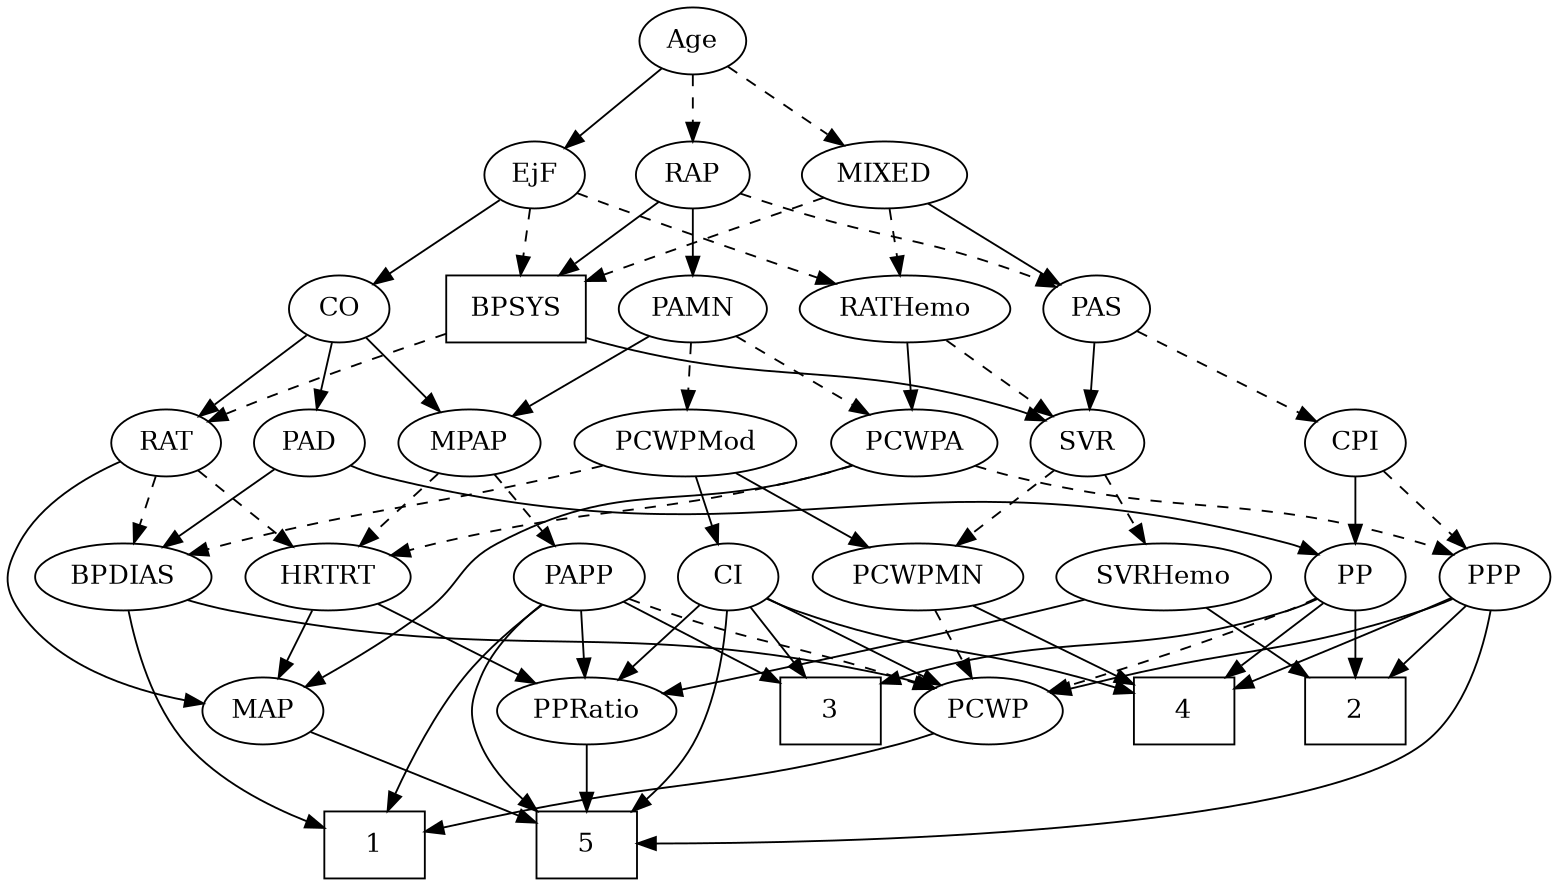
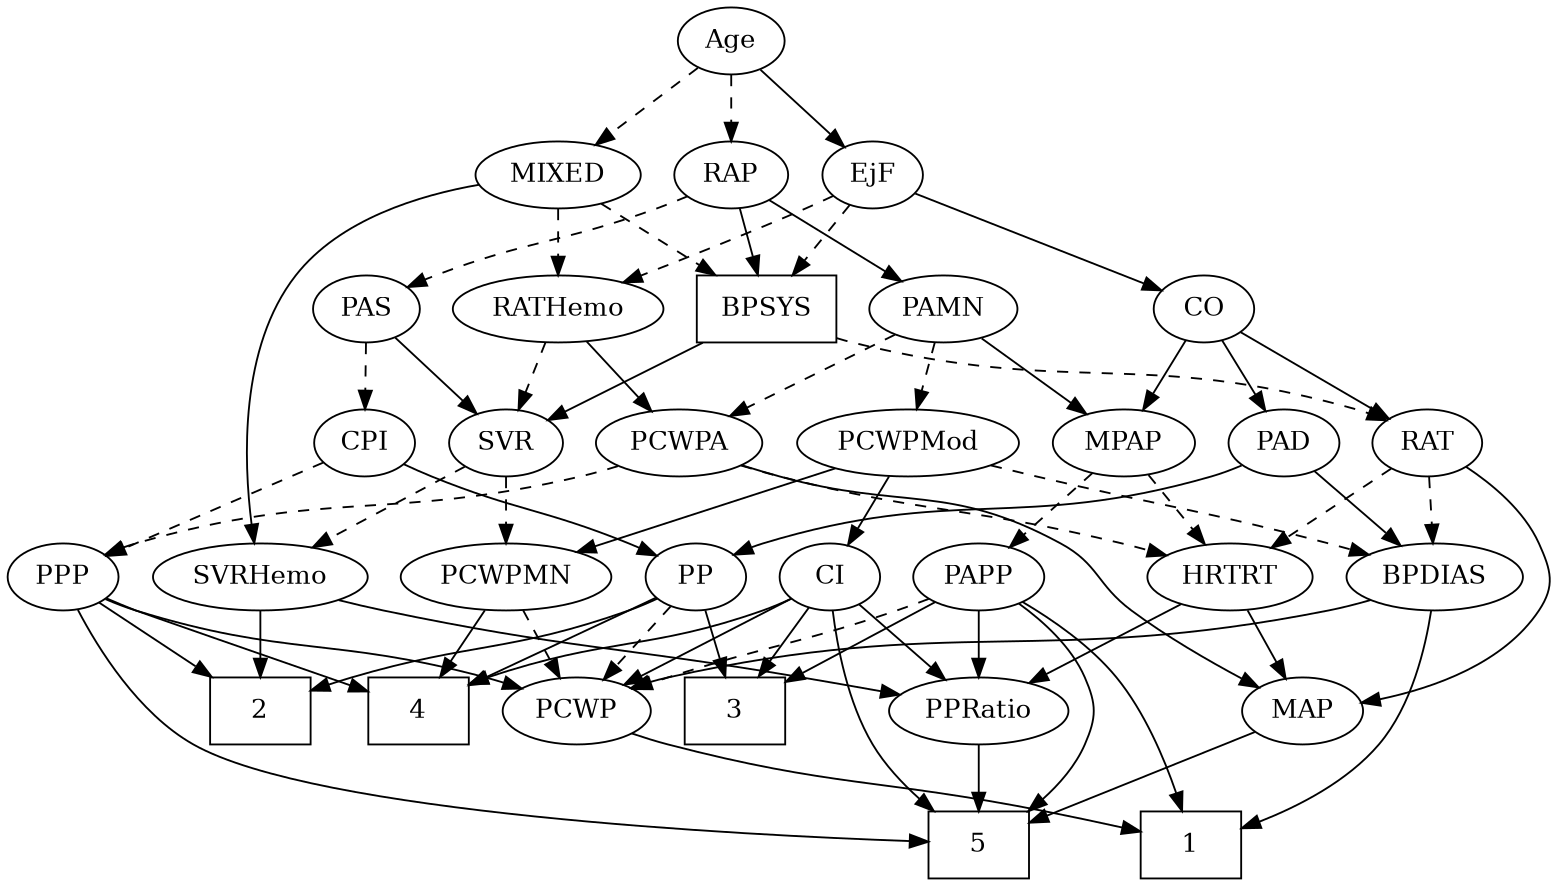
edge "MIXED" -> "PAS": now "MIXED" -> "SVRHemo"
